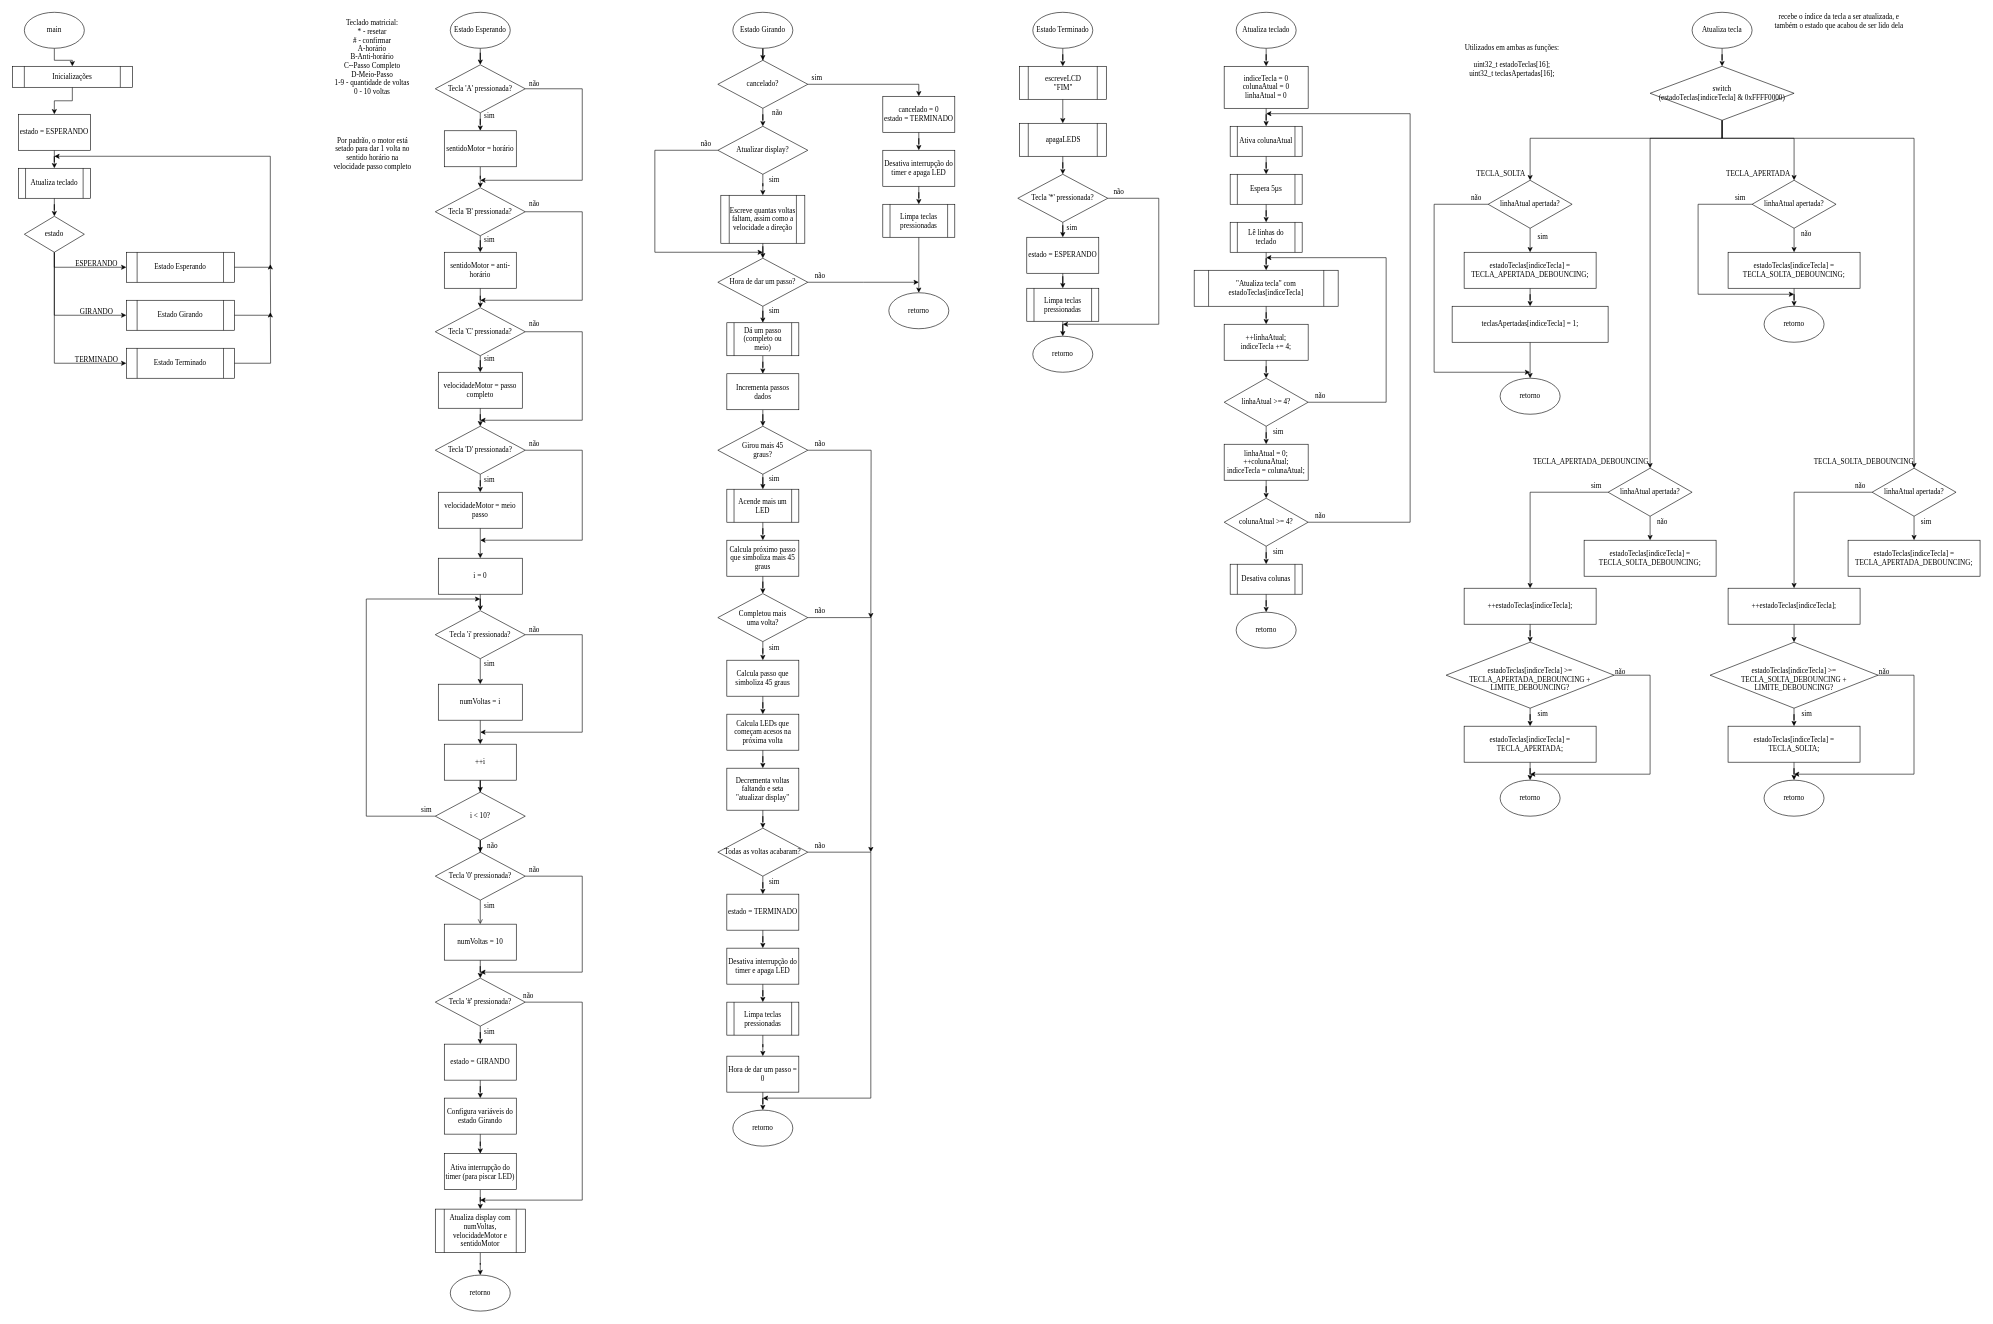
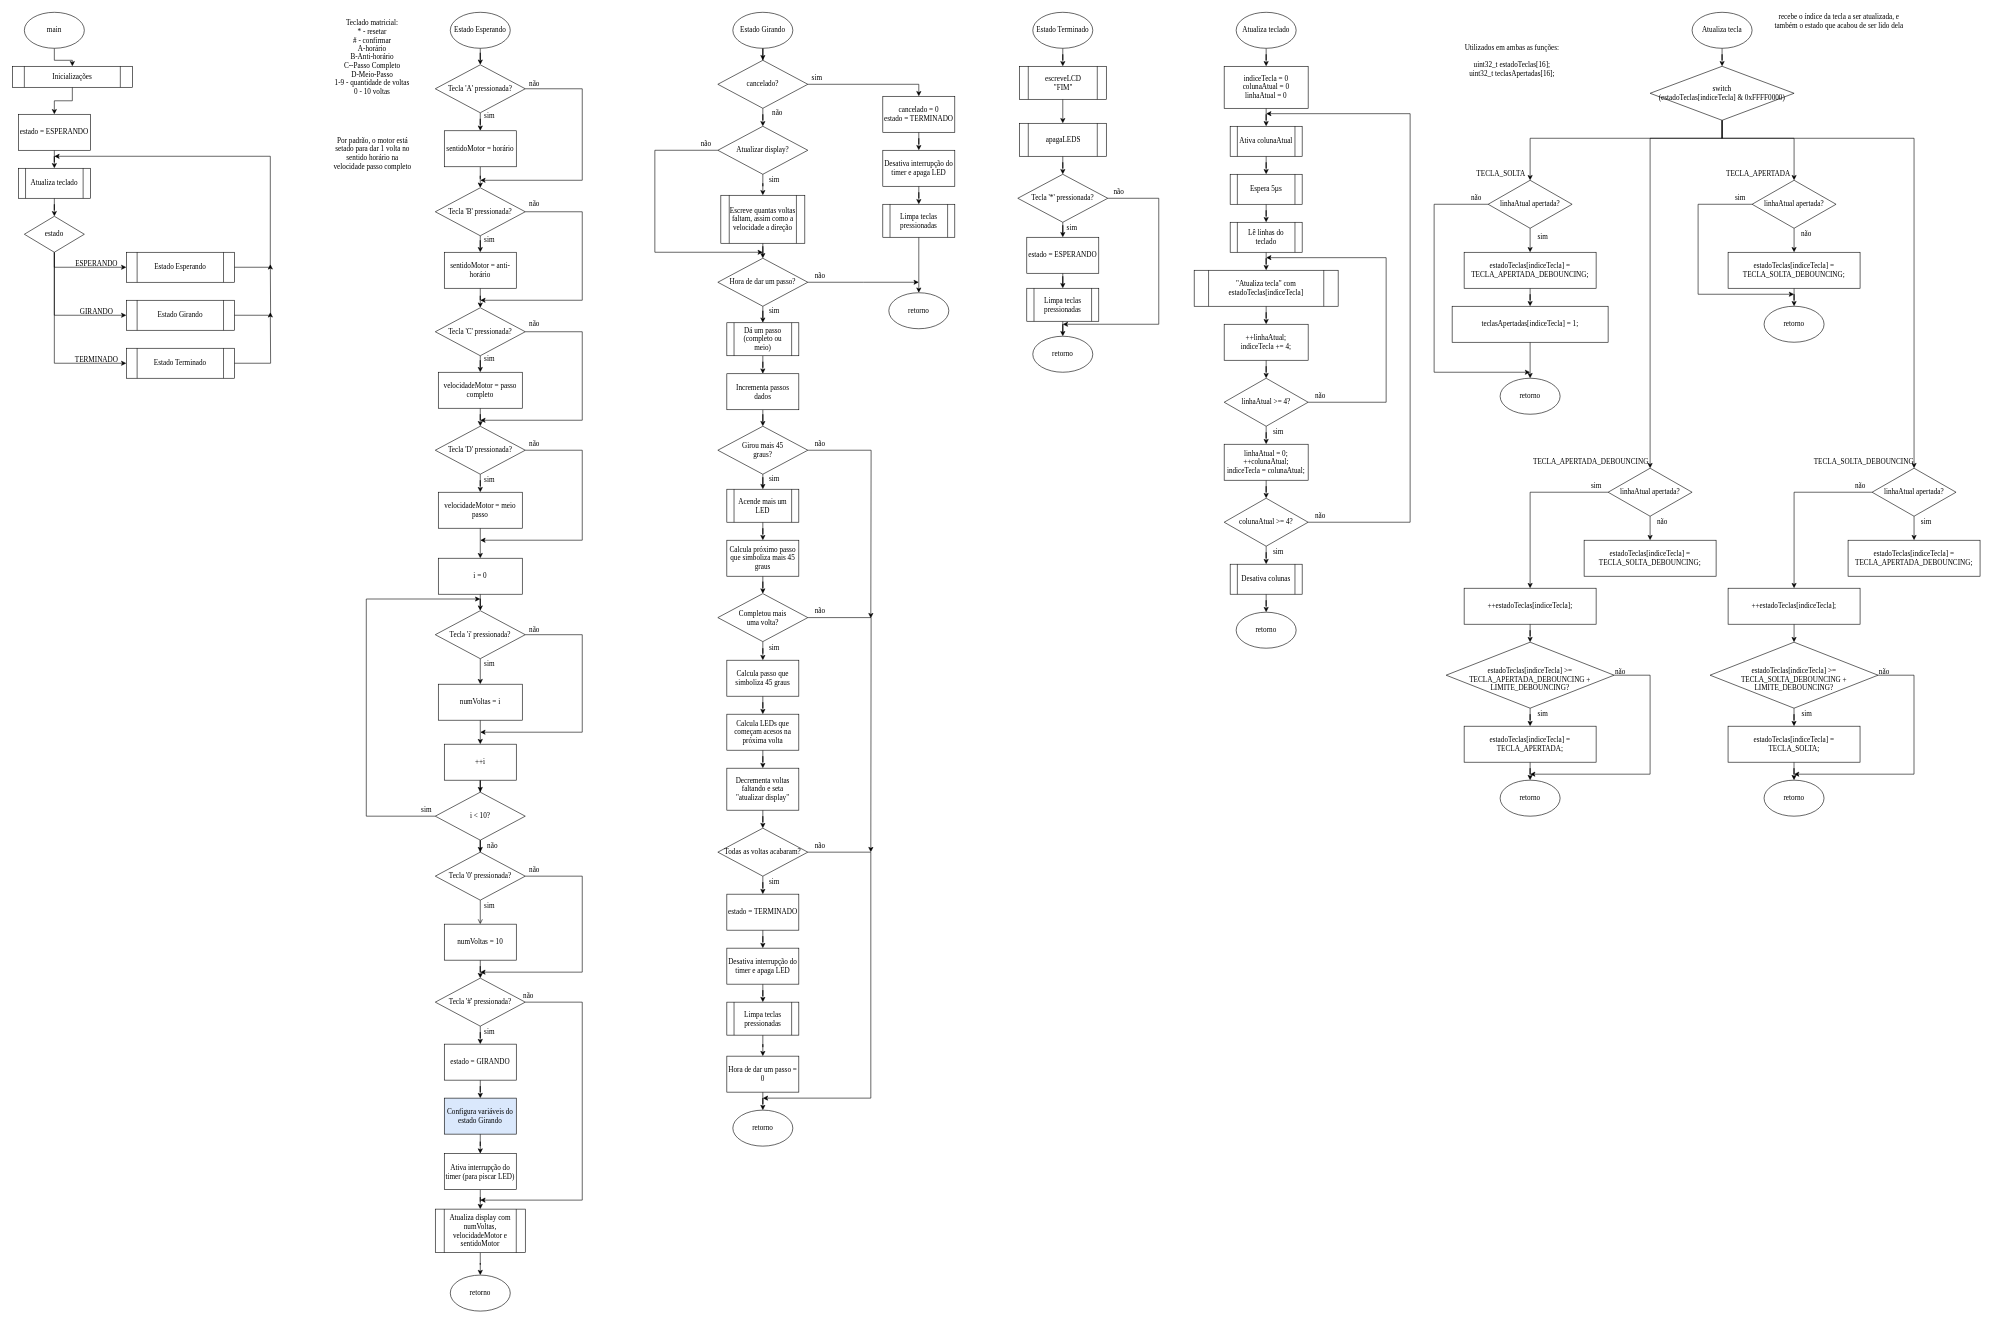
node "Configura variáveis do estado Girando": fillcolor #ffffff -> #dae8fc
